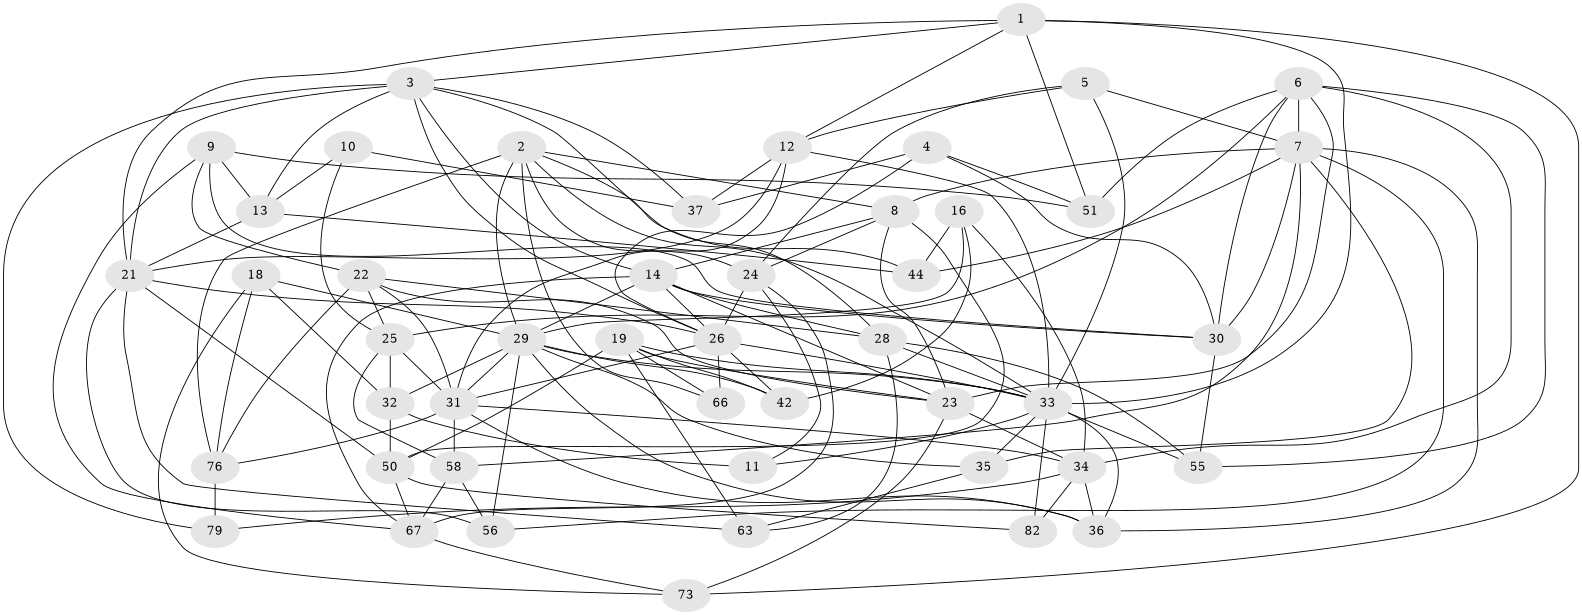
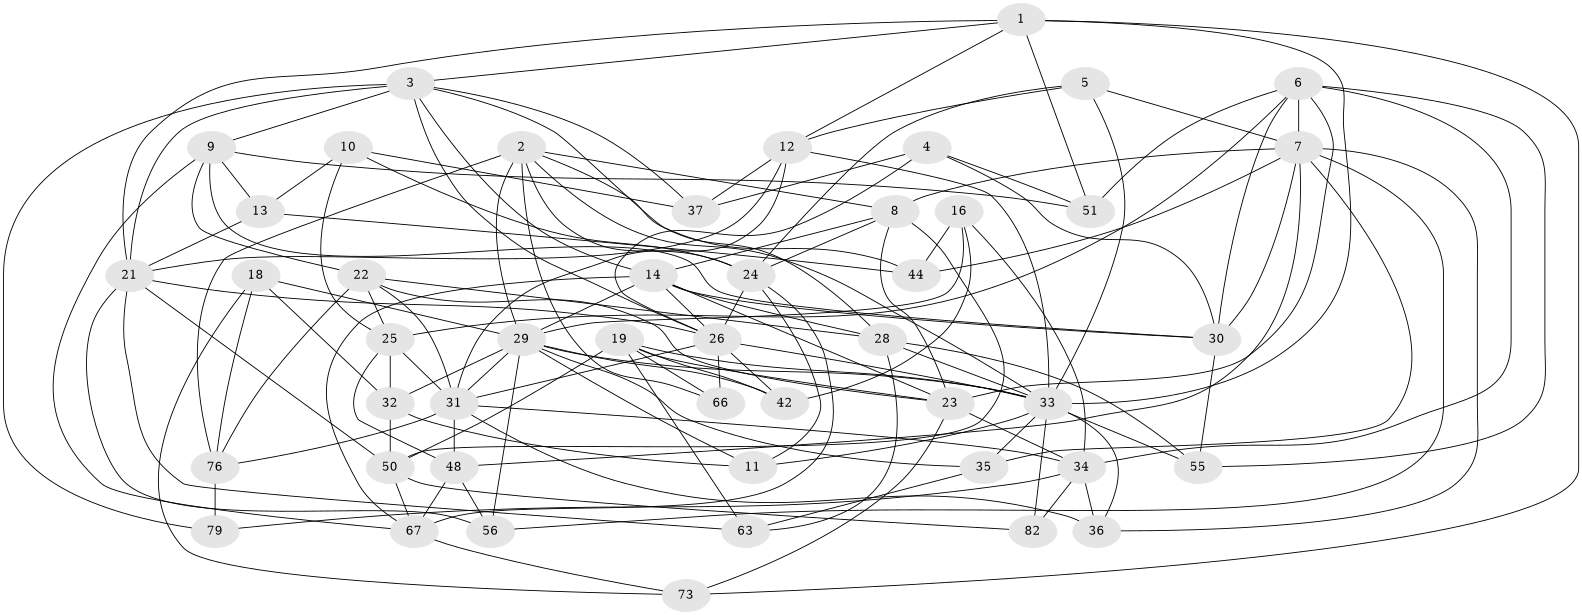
edge "3" -- "13": now "3" -- "9"
edge "10" -- "24": added
node "58": label "58" -> "48"
edge "29" -- "36": now "29" -- "11"
